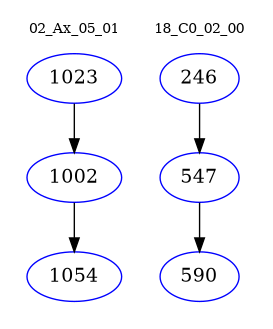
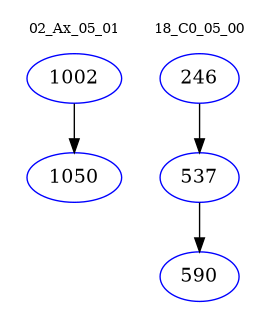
cluster "18_C0_02_00": label "18_C0_02_00" -> "18_C0_05_00"
node "1023": removed
node "547": label "547" -> "537"
node "1054": label "1054" -> "1050"
